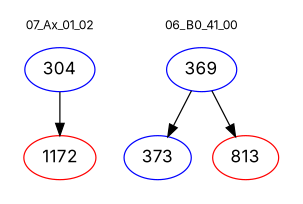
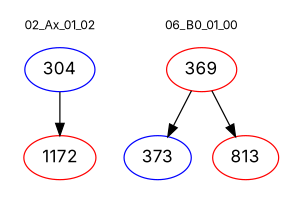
cluster "07_Ax_01_02": label "07_Ax_01_02" -> "02_Ax_01_02"
cluster "06_B0_41_00": label "06_B0_41_00" -> "06_B0_01_00"
node "369": color blue -> red
